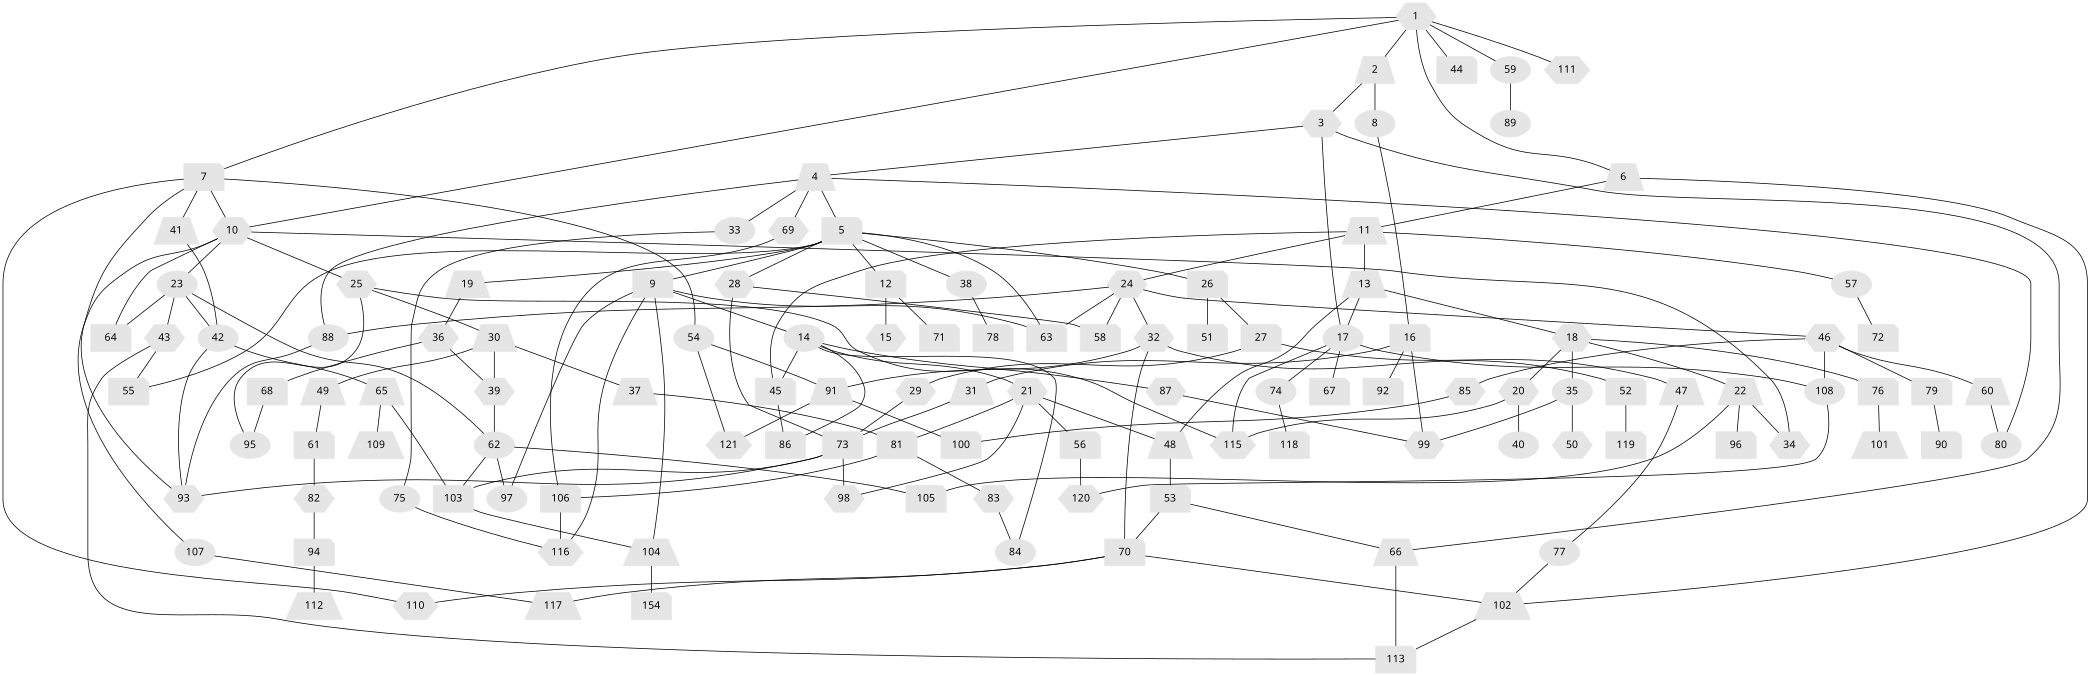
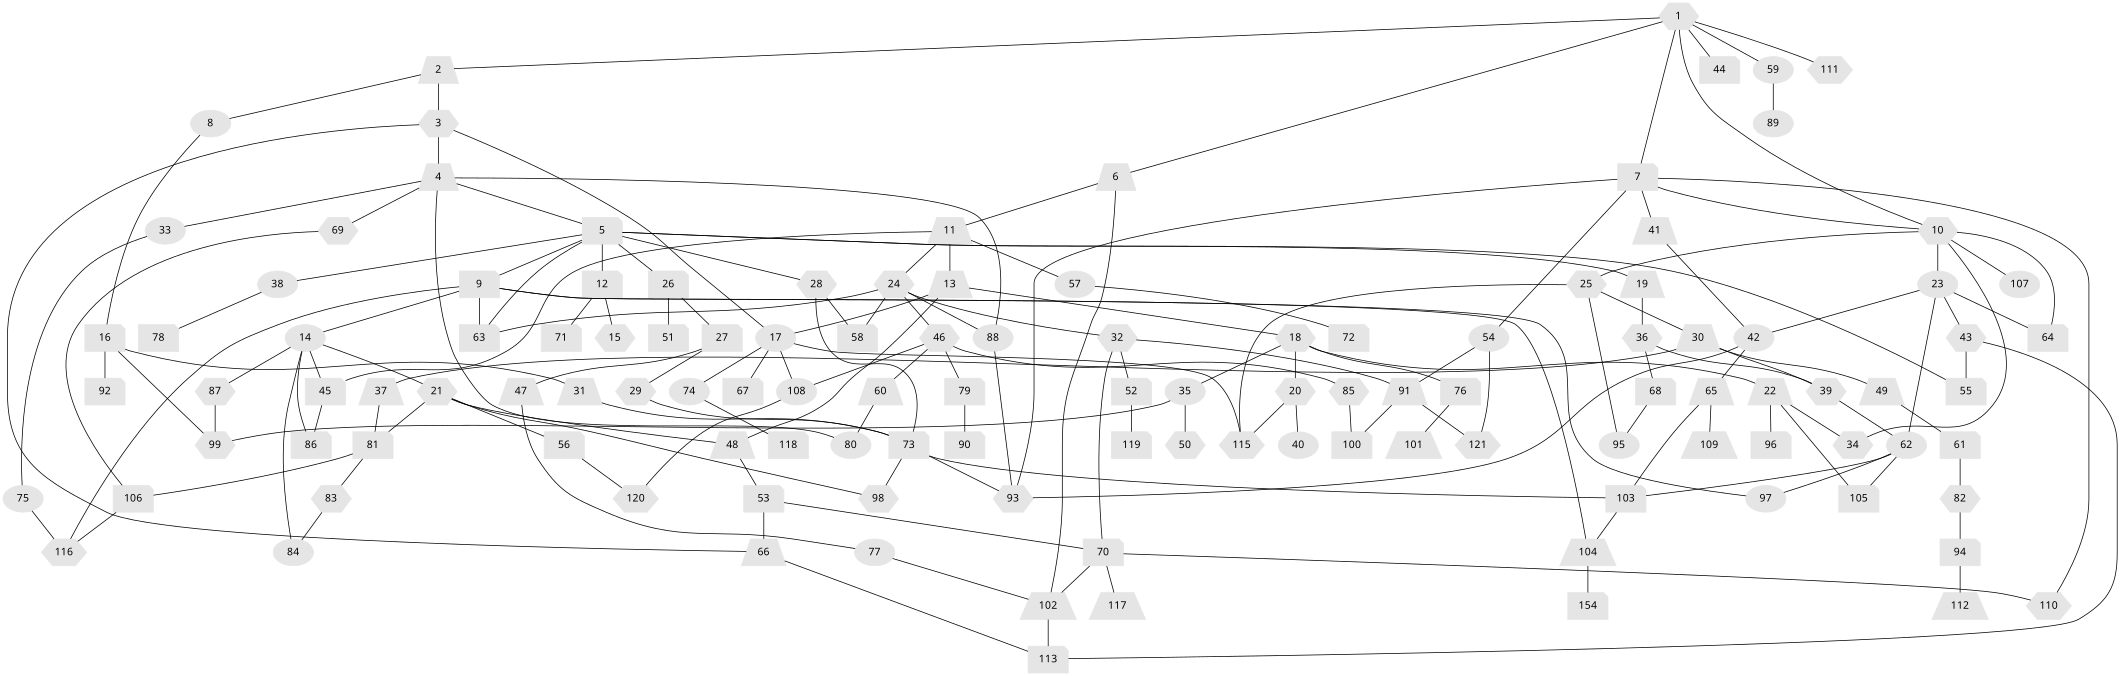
edge "107" -- "117": removed
